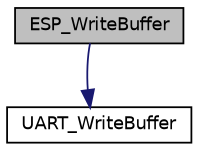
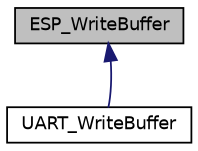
edge "ESP_WriteBuffer" -> "UART_WriteBuffer": reversed
